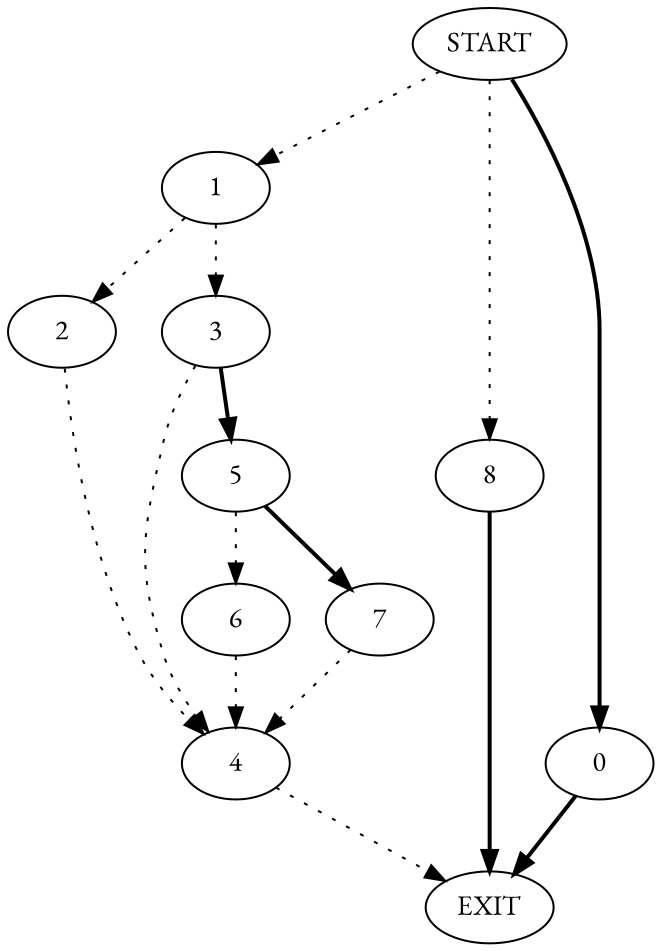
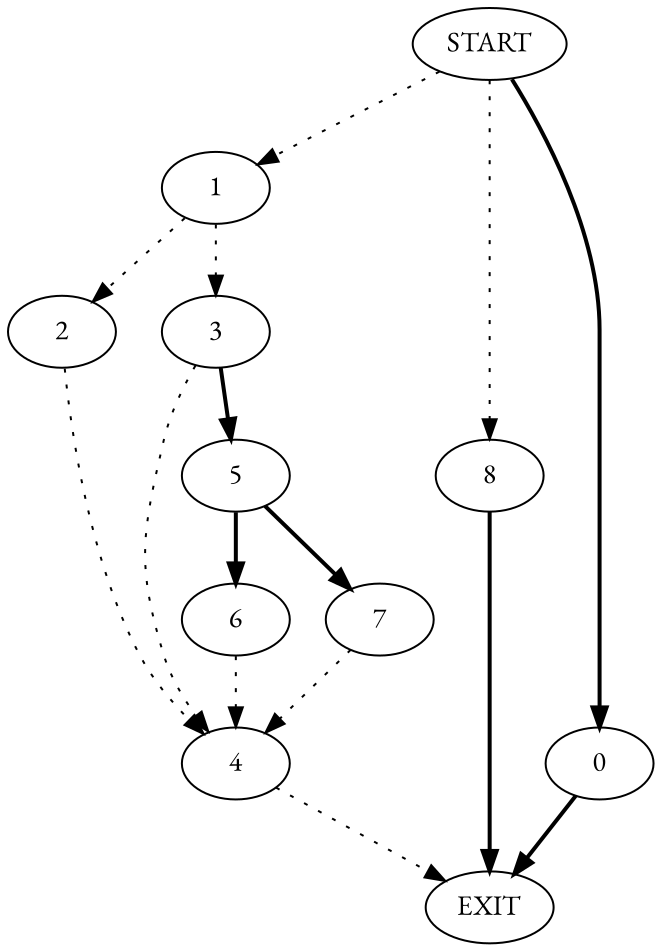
edge "5" -> "6": style dotted -> bold
